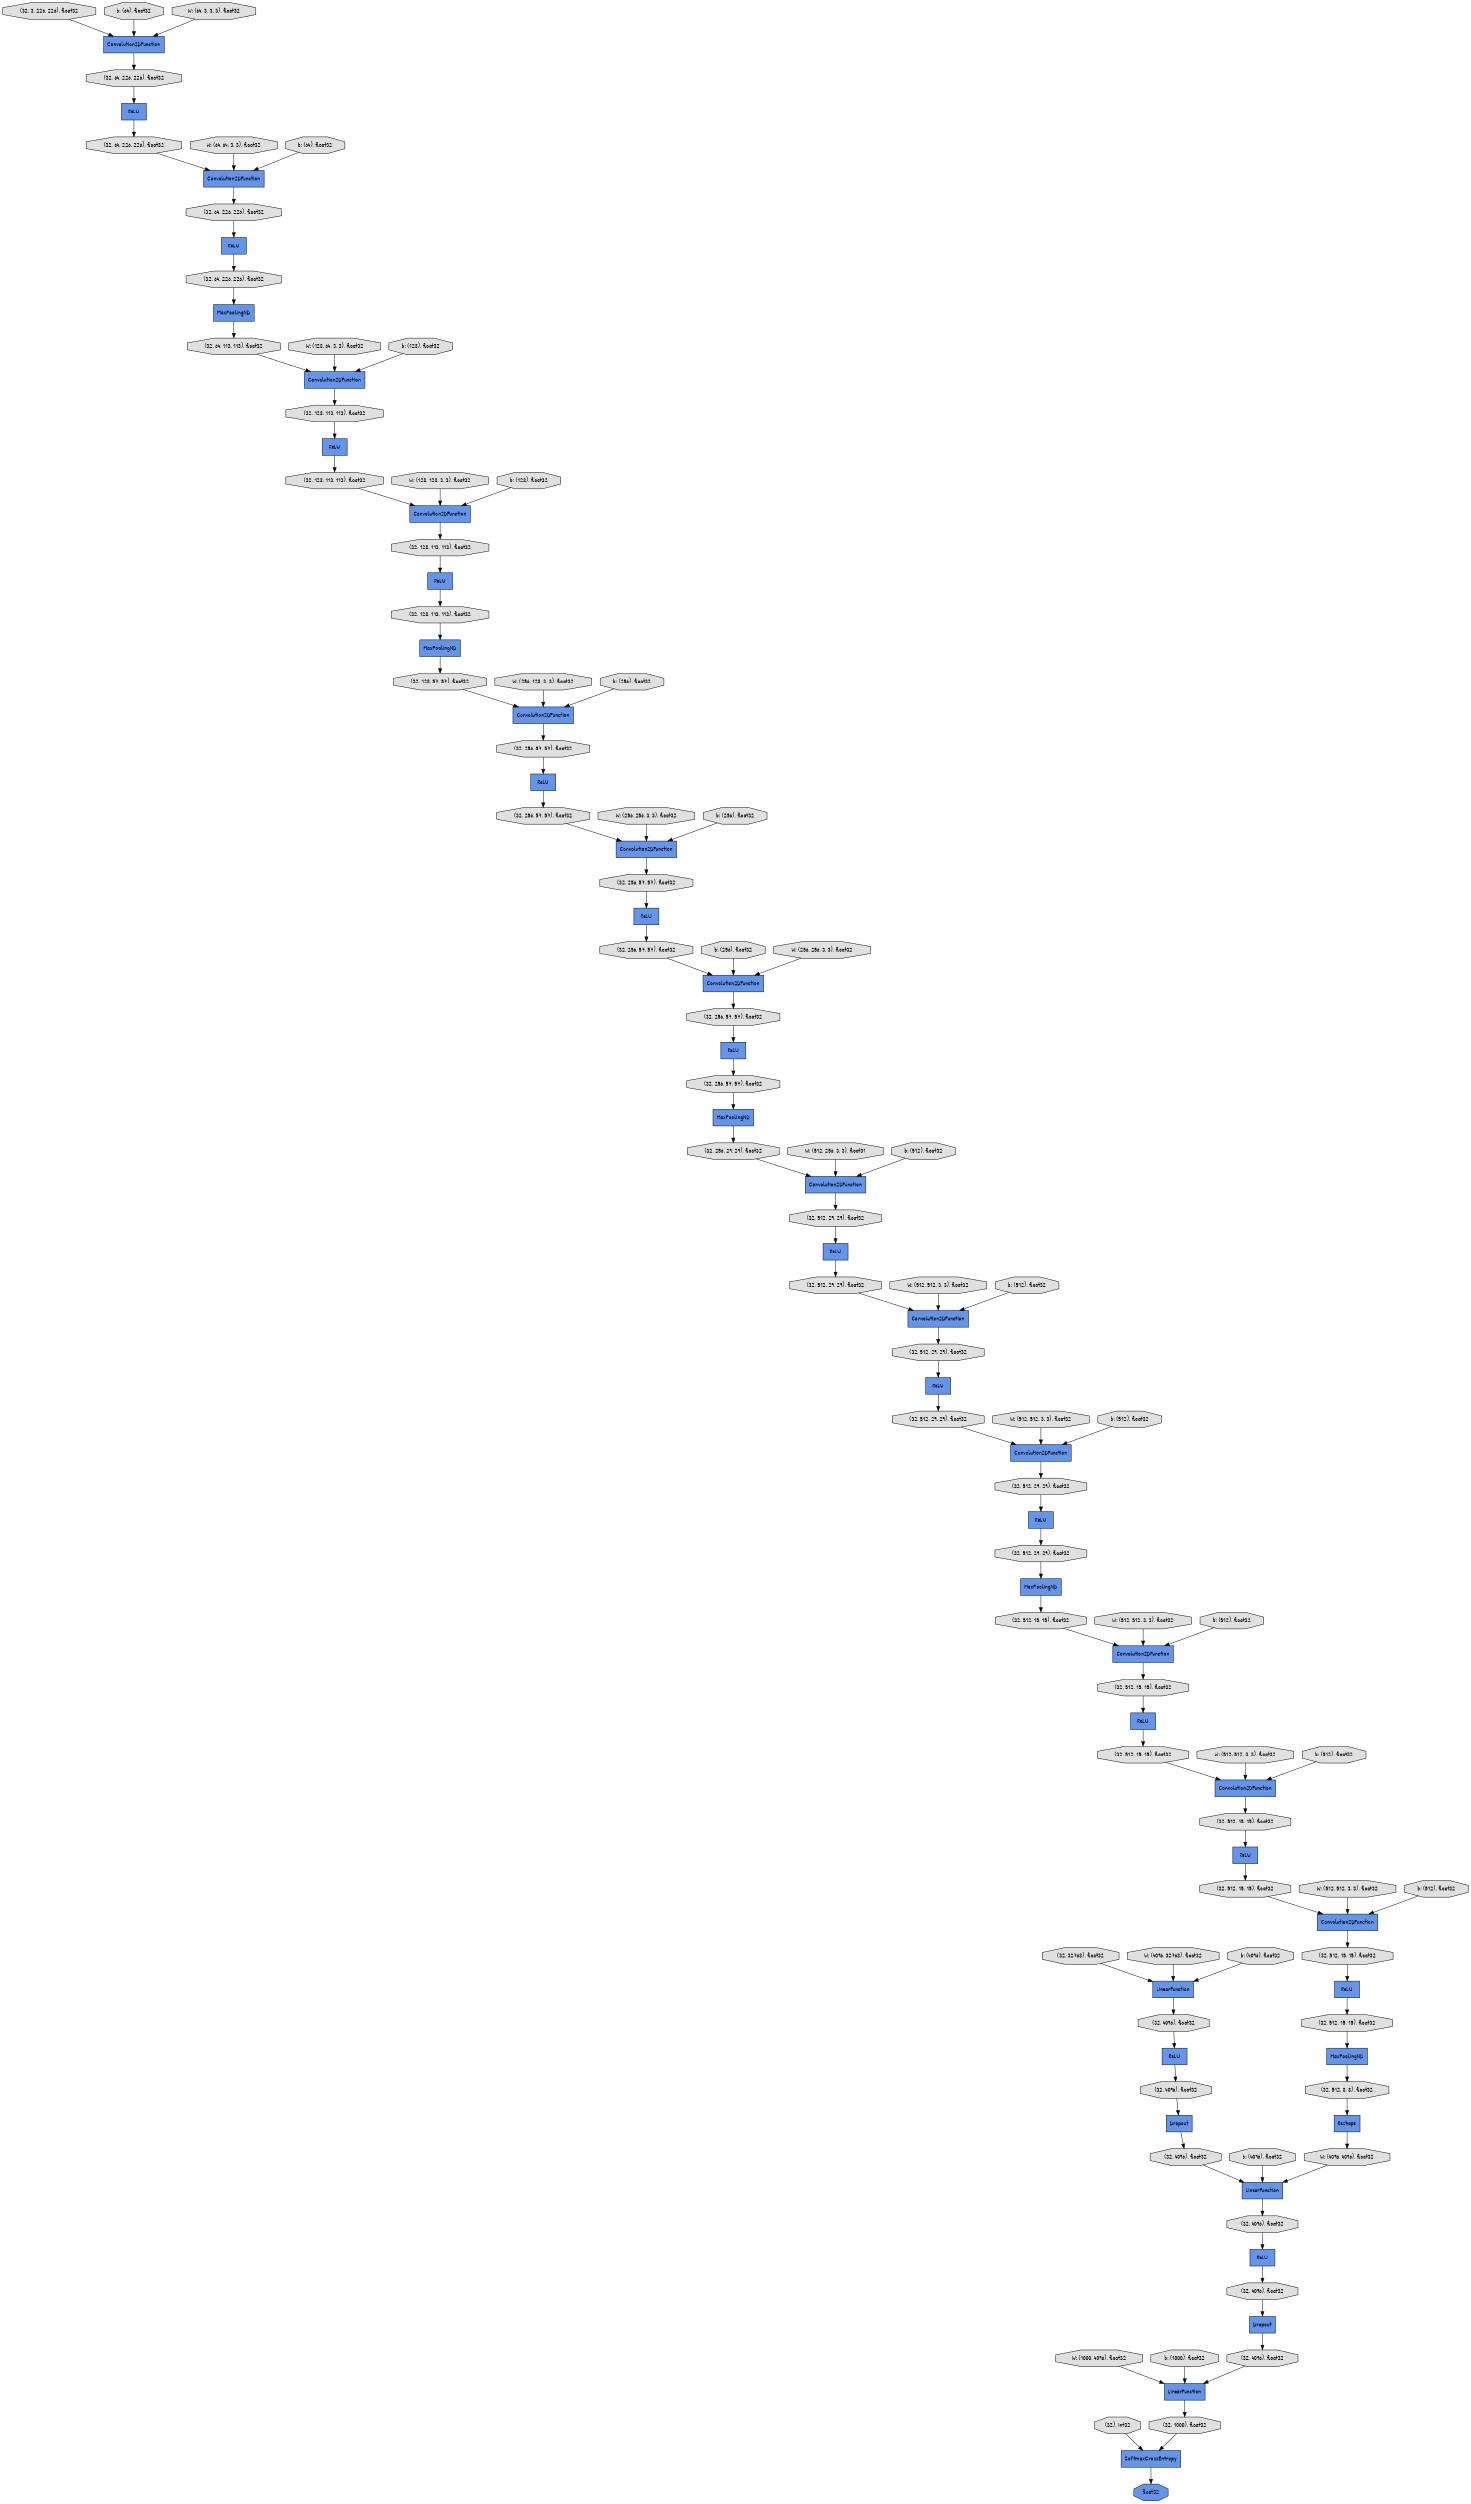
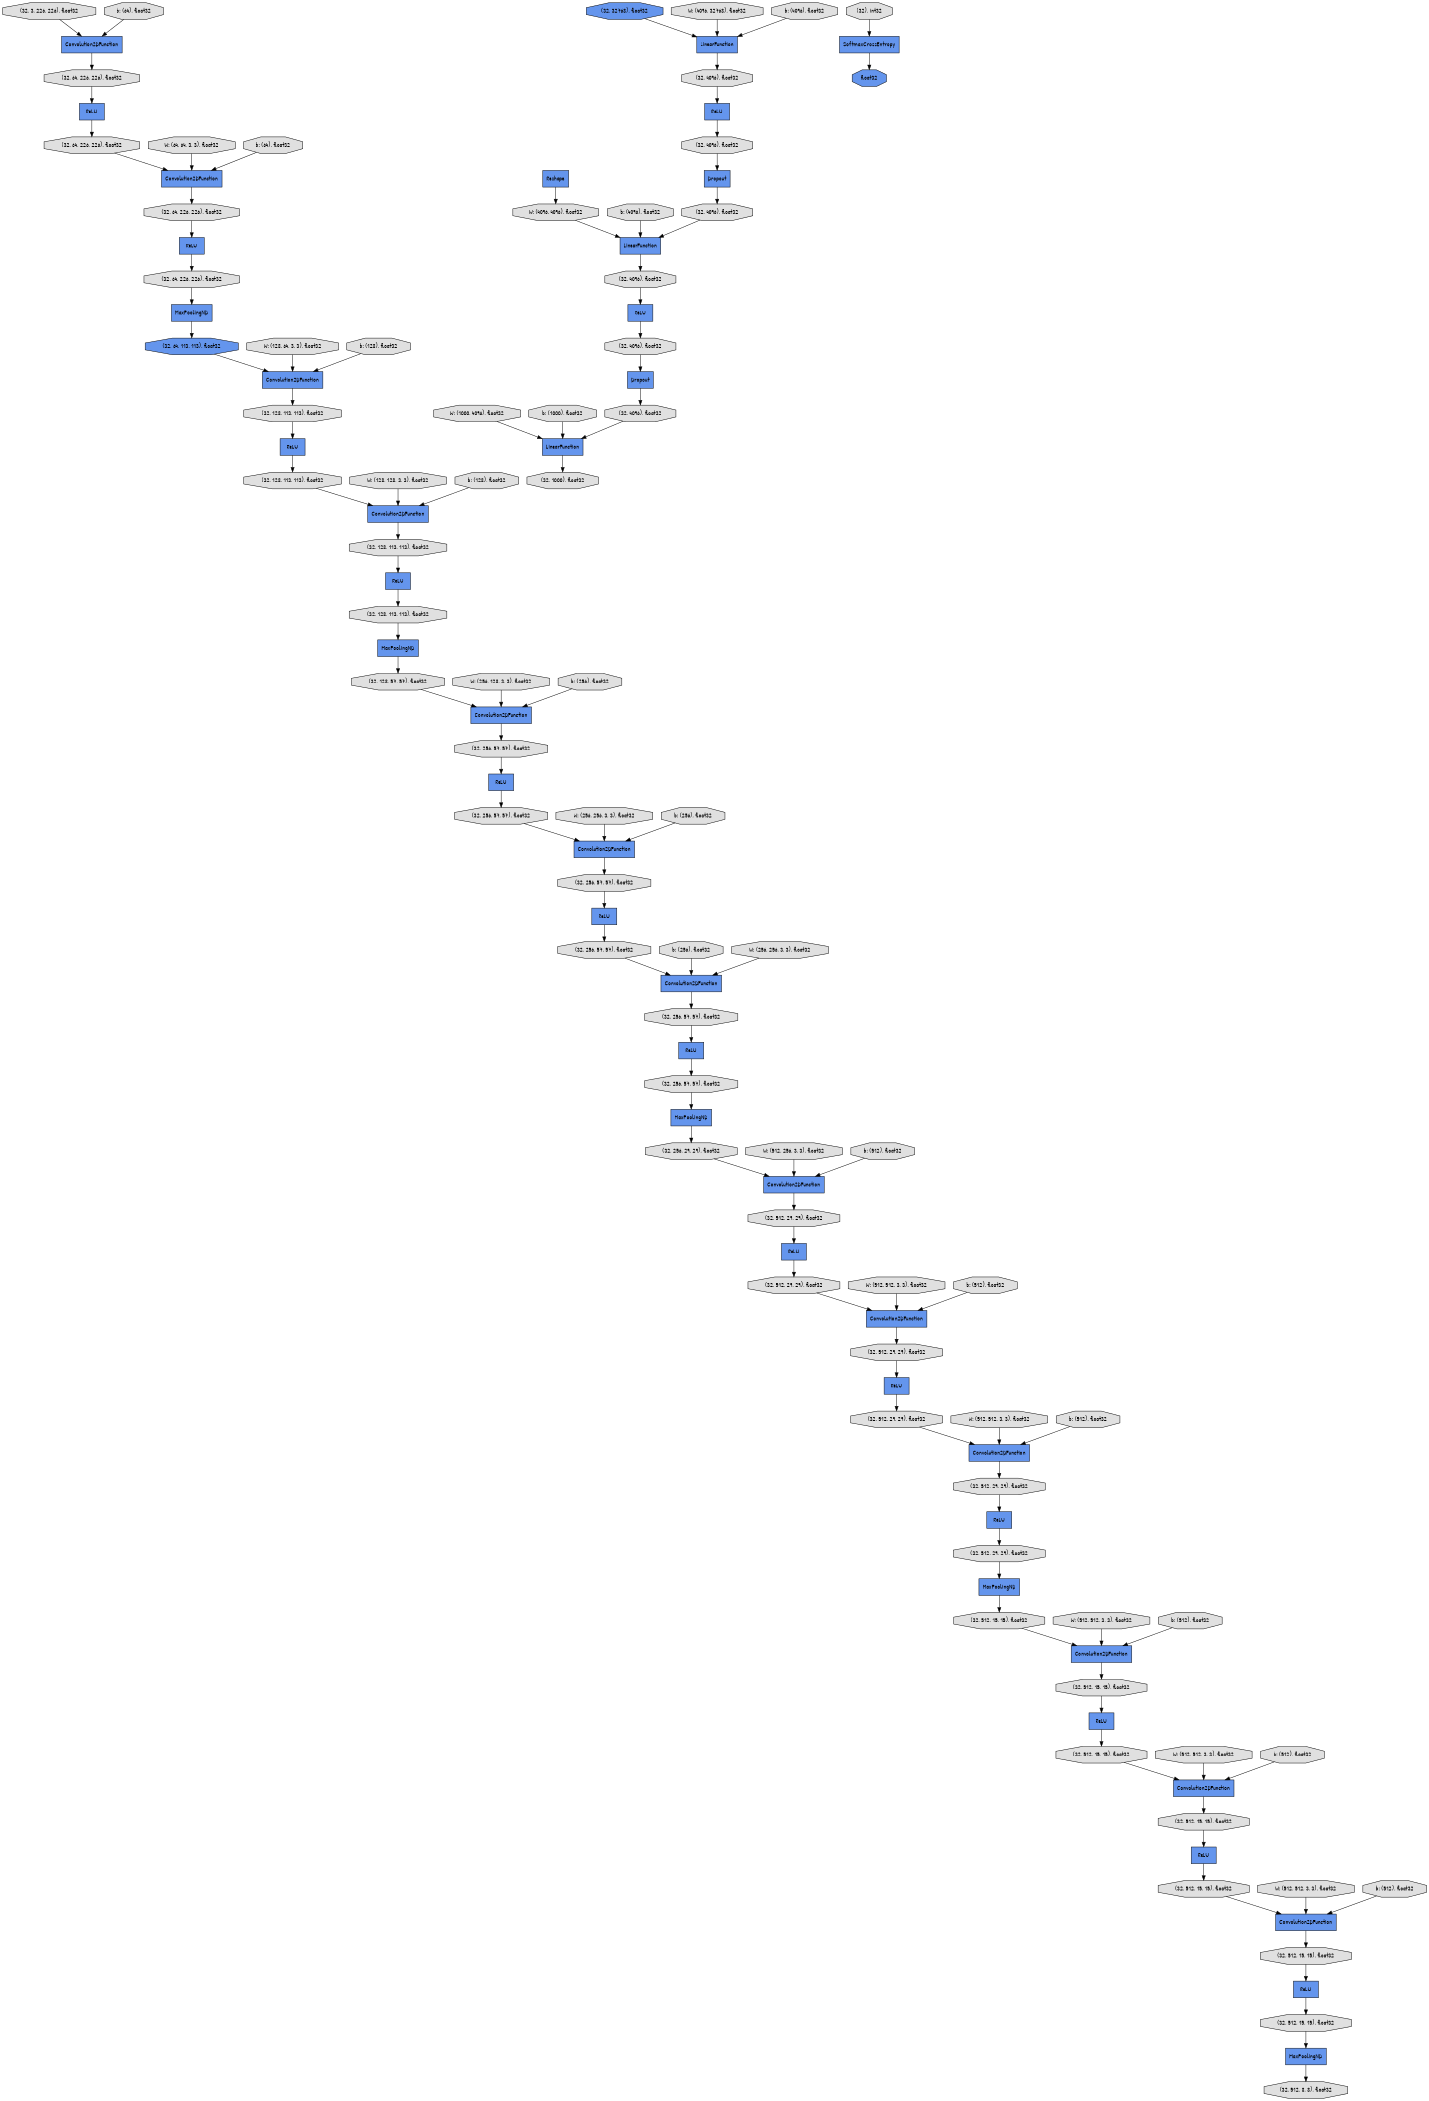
node "W: (64, 3, 3, 3), float32": removed
node "(32, 64, 113, 113), float32": fillcolor #e0e0e0 -> #6495ed
node "W: (512, 256, 3, 3), float31": label "W: (512, 256, 3, 3), float31" -> "W: (512, 256, 3, 3), float32"
node "(32, 32768), float32": fillcolor #e0e0e0 -> #6495ed
edge "(32, 512, 8, 8), float32" -> "Reshape": removed
edge "(32, 1000), float32" -> "SoftmaxCrossEntropy": removed
